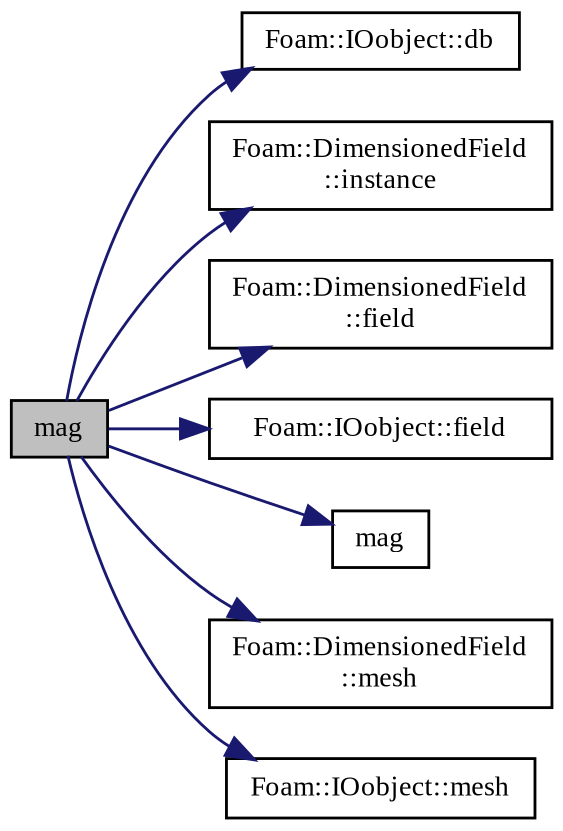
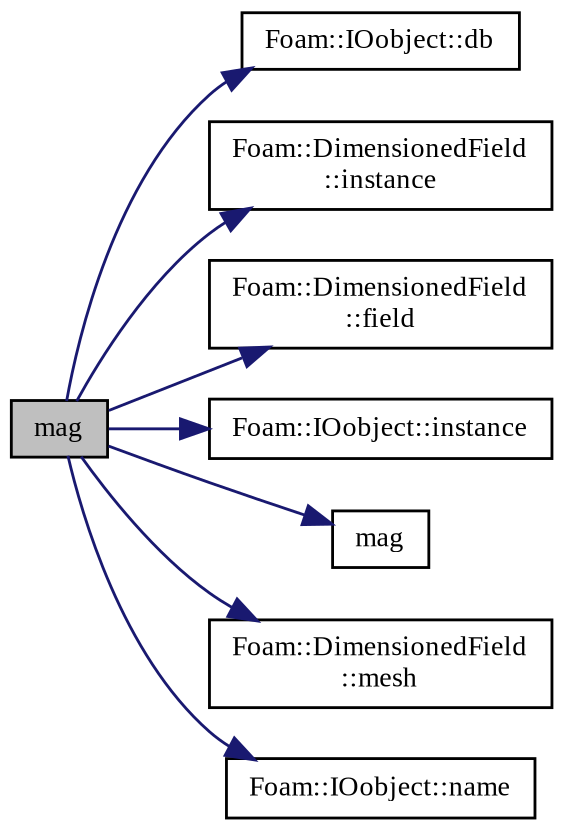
node "Foam::IOobject::field": label "Foam::IOobject::field" -> "Foam::IOobject::instance"
node "Foam::IOobject::mesh": label "Foam::IOobject::mesh" -> "Foam::IOobject::name"
